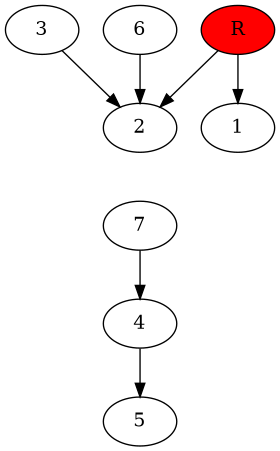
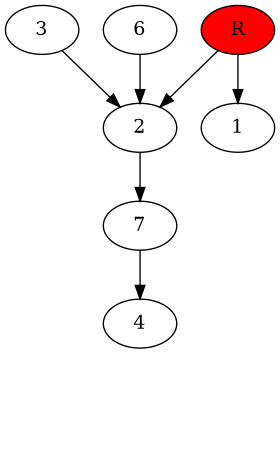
edge "2" -> "7": added
node "5": removed
